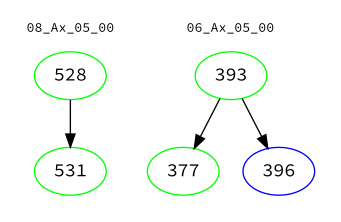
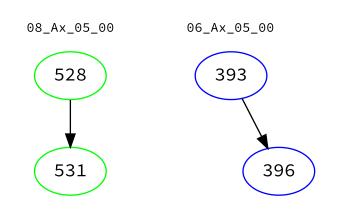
node "393": color green -> blue
node "377": removed
